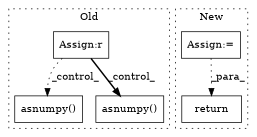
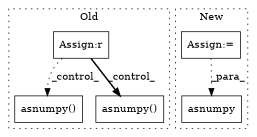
node "return": label "return" -> "asnumpy"
